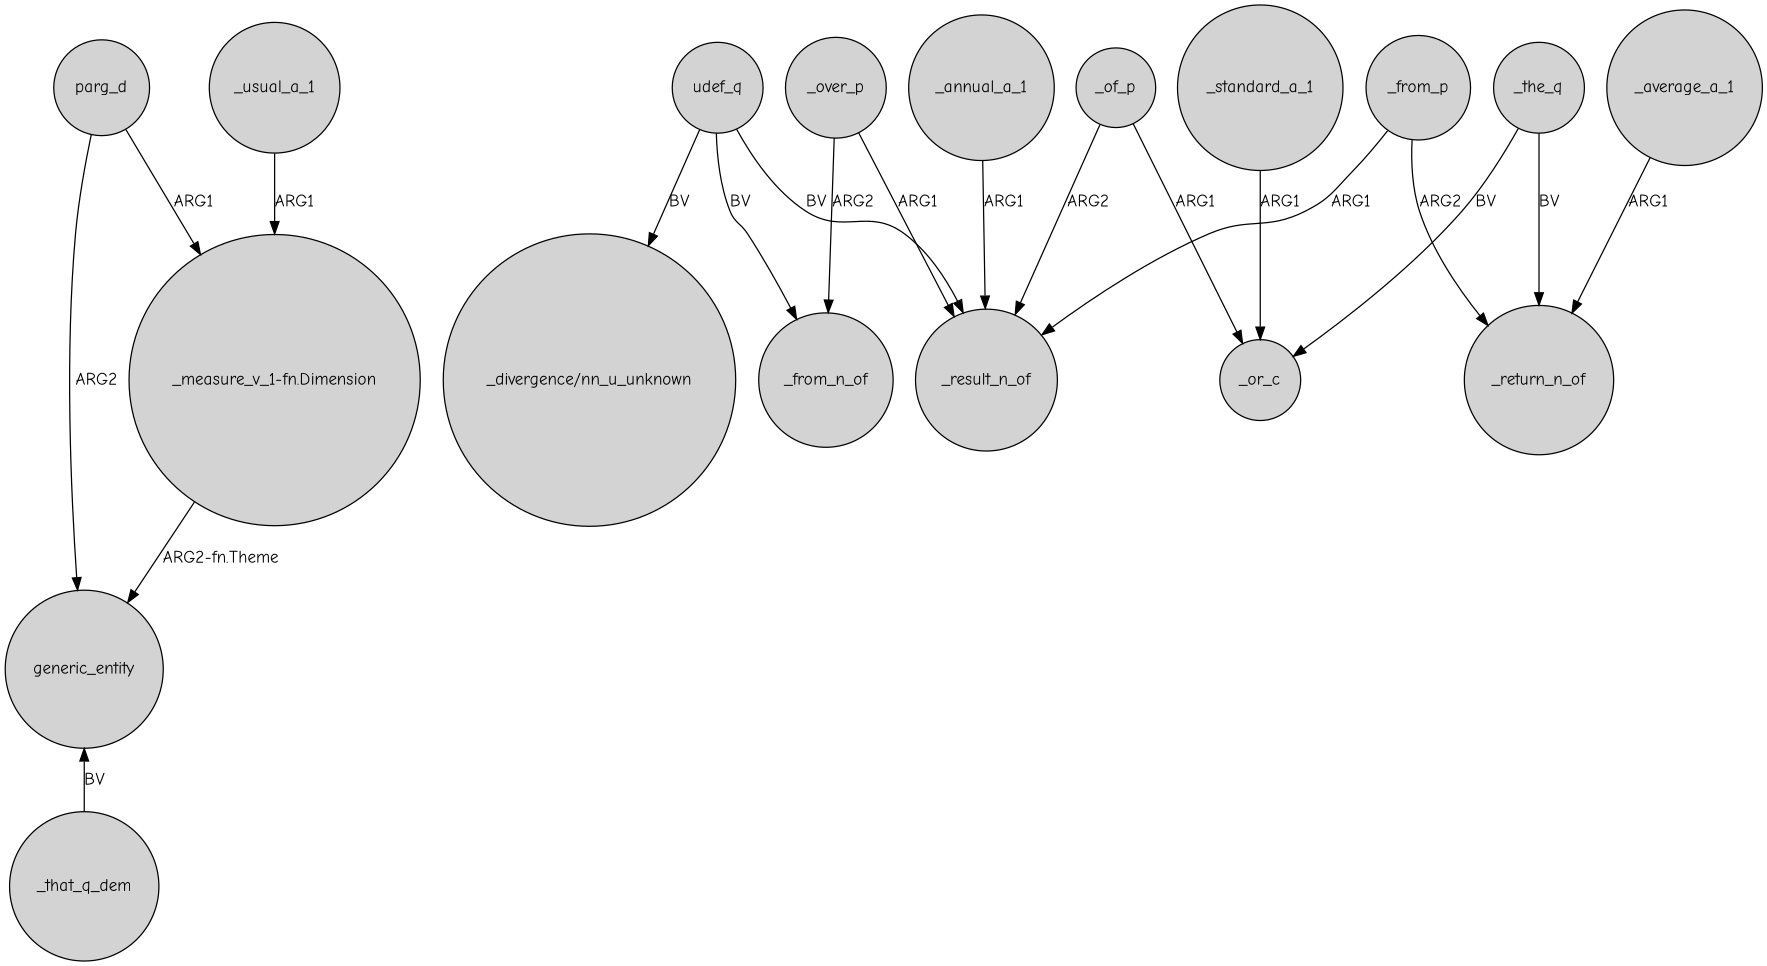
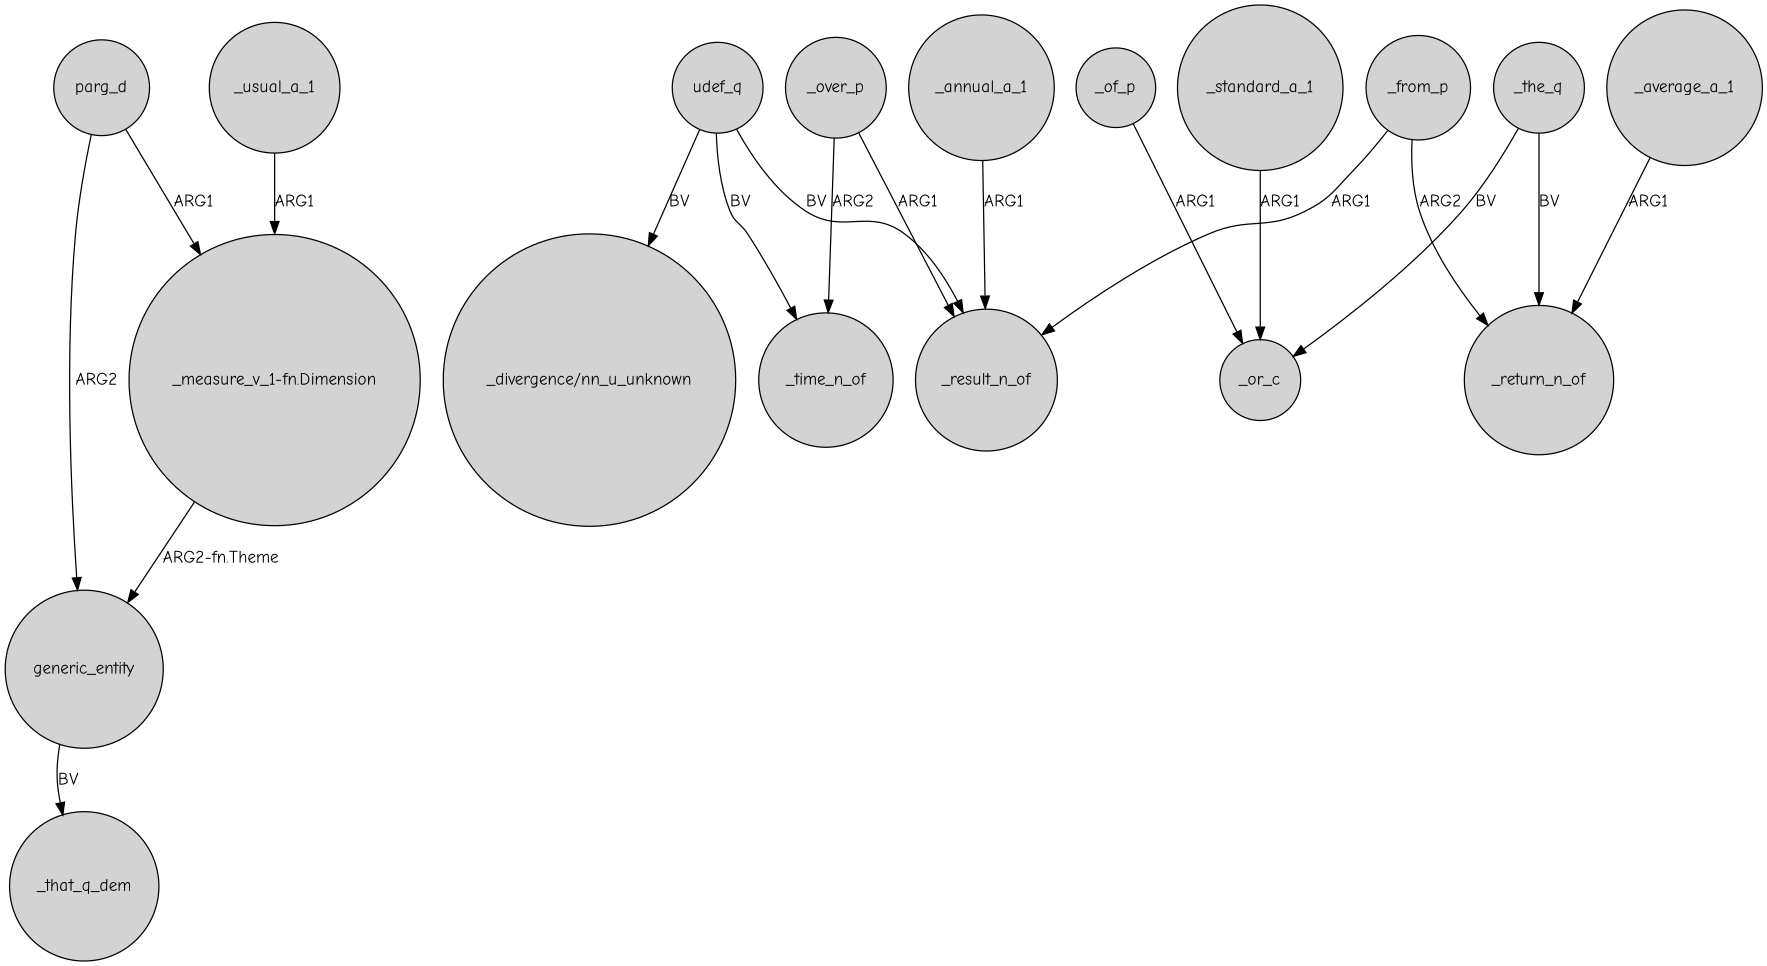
edge "_of_p" -> "_result_n_of": removed, label "ARG2"
node "_from_n_of": label "_from_n_of" -> "_time_n_of"
edge "_that_q_dem" -> "generic_entity": reversed
